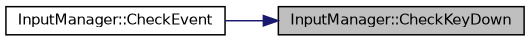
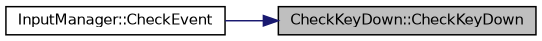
node "InputManager::CheckKeyDown": label "InputManager::CheckKeyDown" -> "CheckKeyDown::CheckKeyDown"
